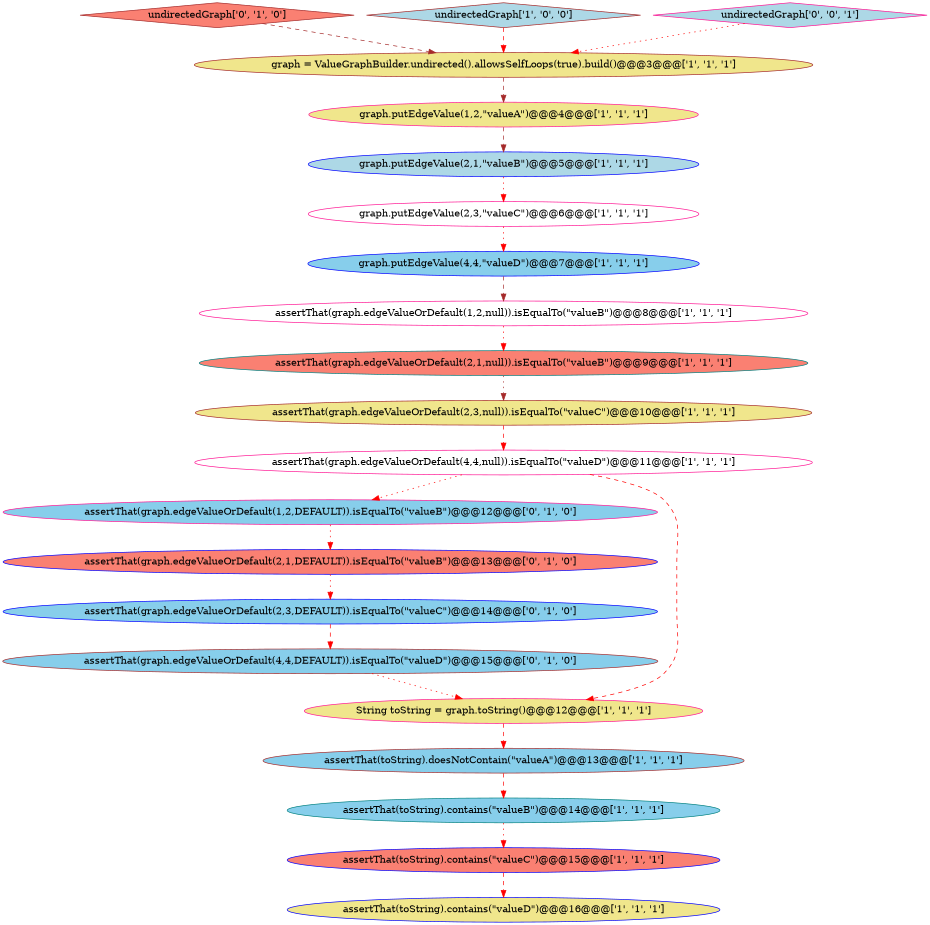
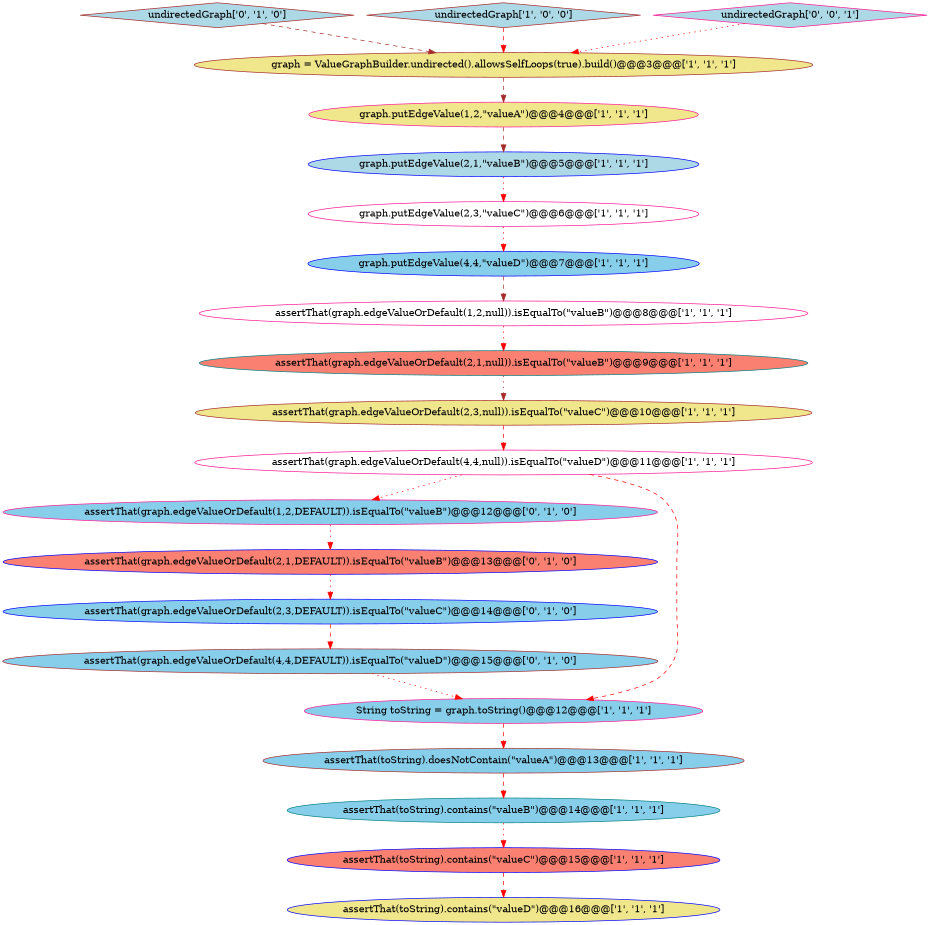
node "undirectedGraph['0', '1', '0']": fillcolor salmon -> lightblue
node "String toString = graph.toString()@@@12@@@['1', '1', '1']": fillcolor khaki -> skyblue
